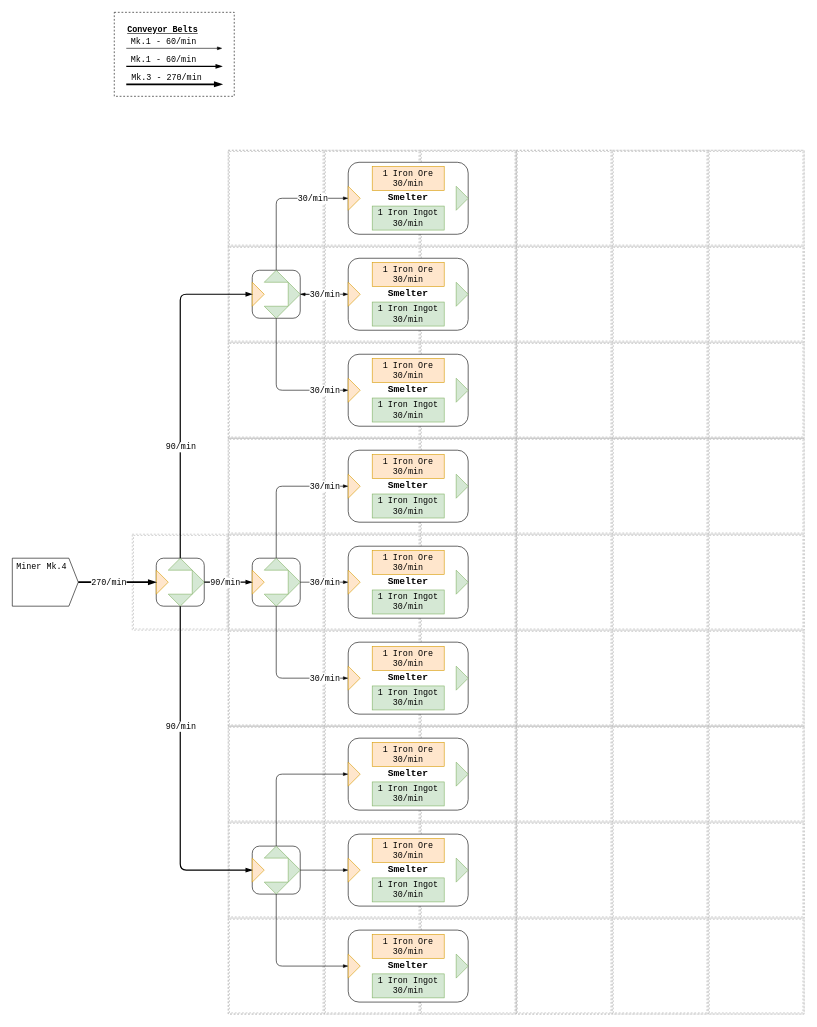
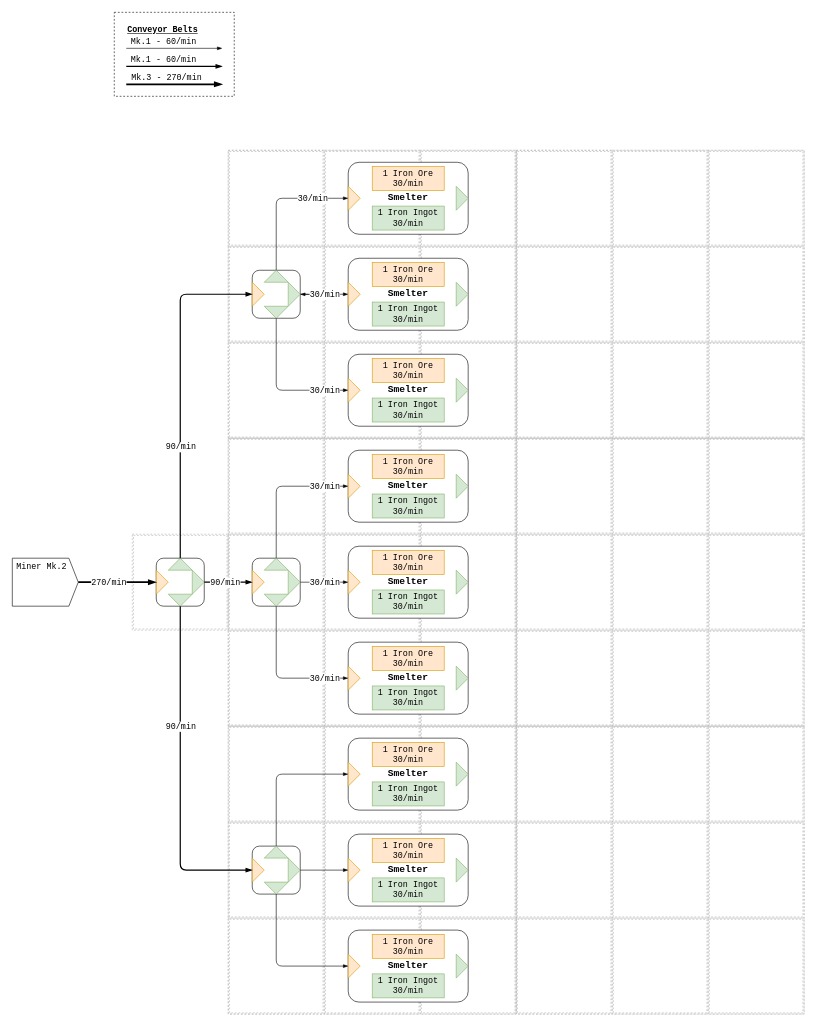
node "Miner Mk.4": label "Miner Mk.4" -> "Miner Mk.2"
